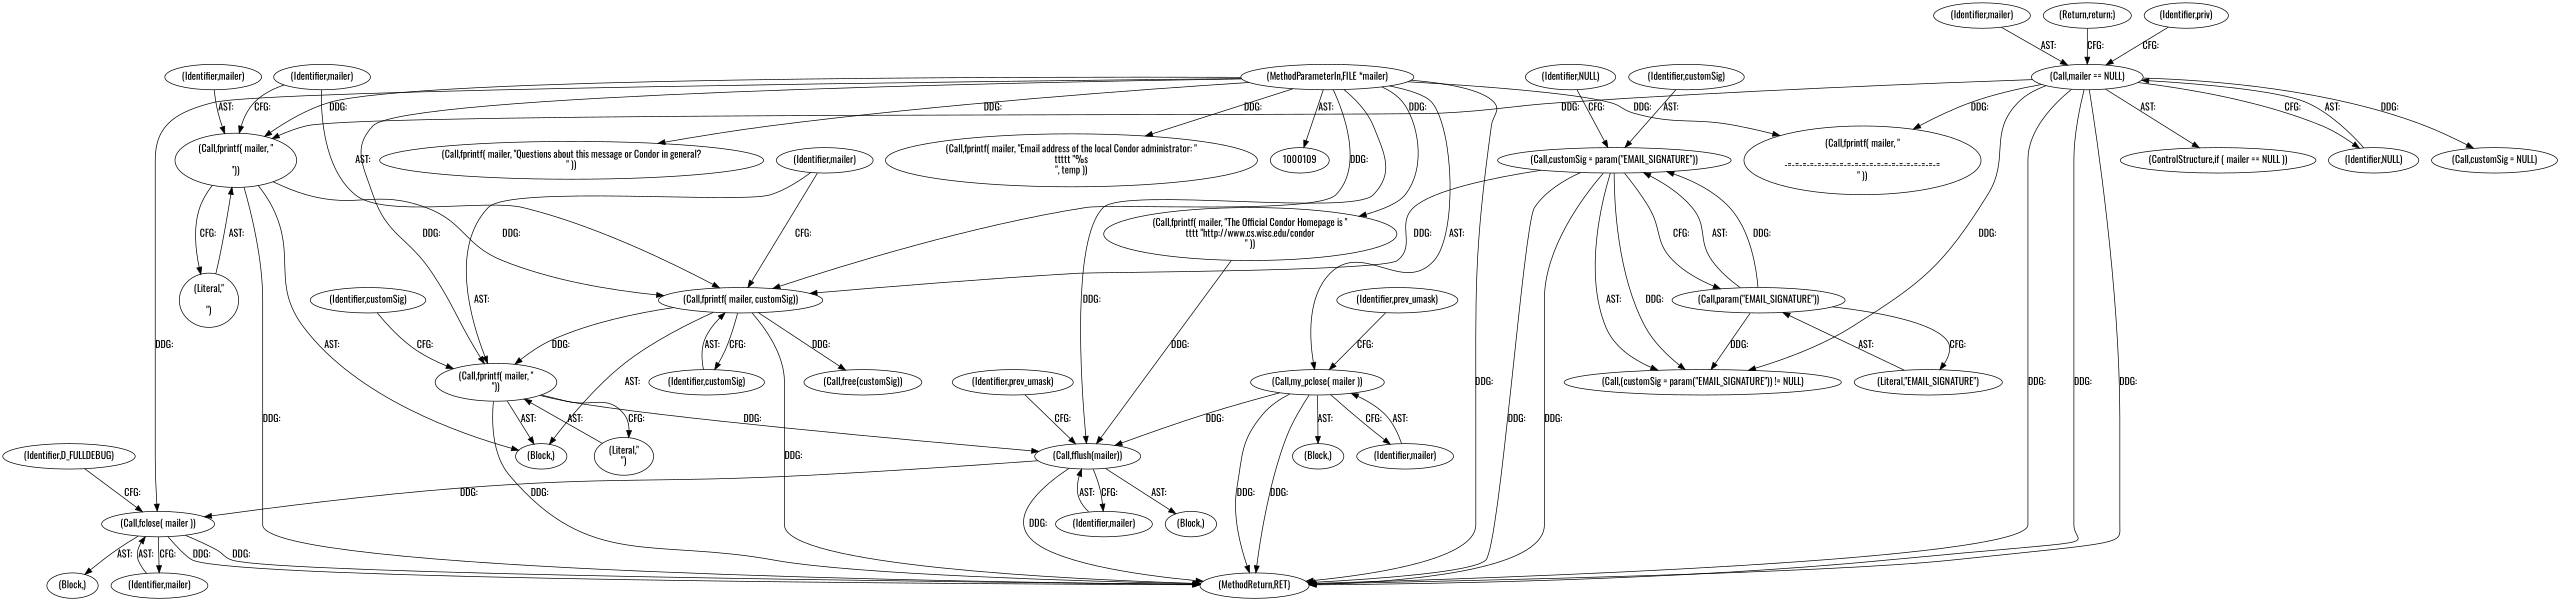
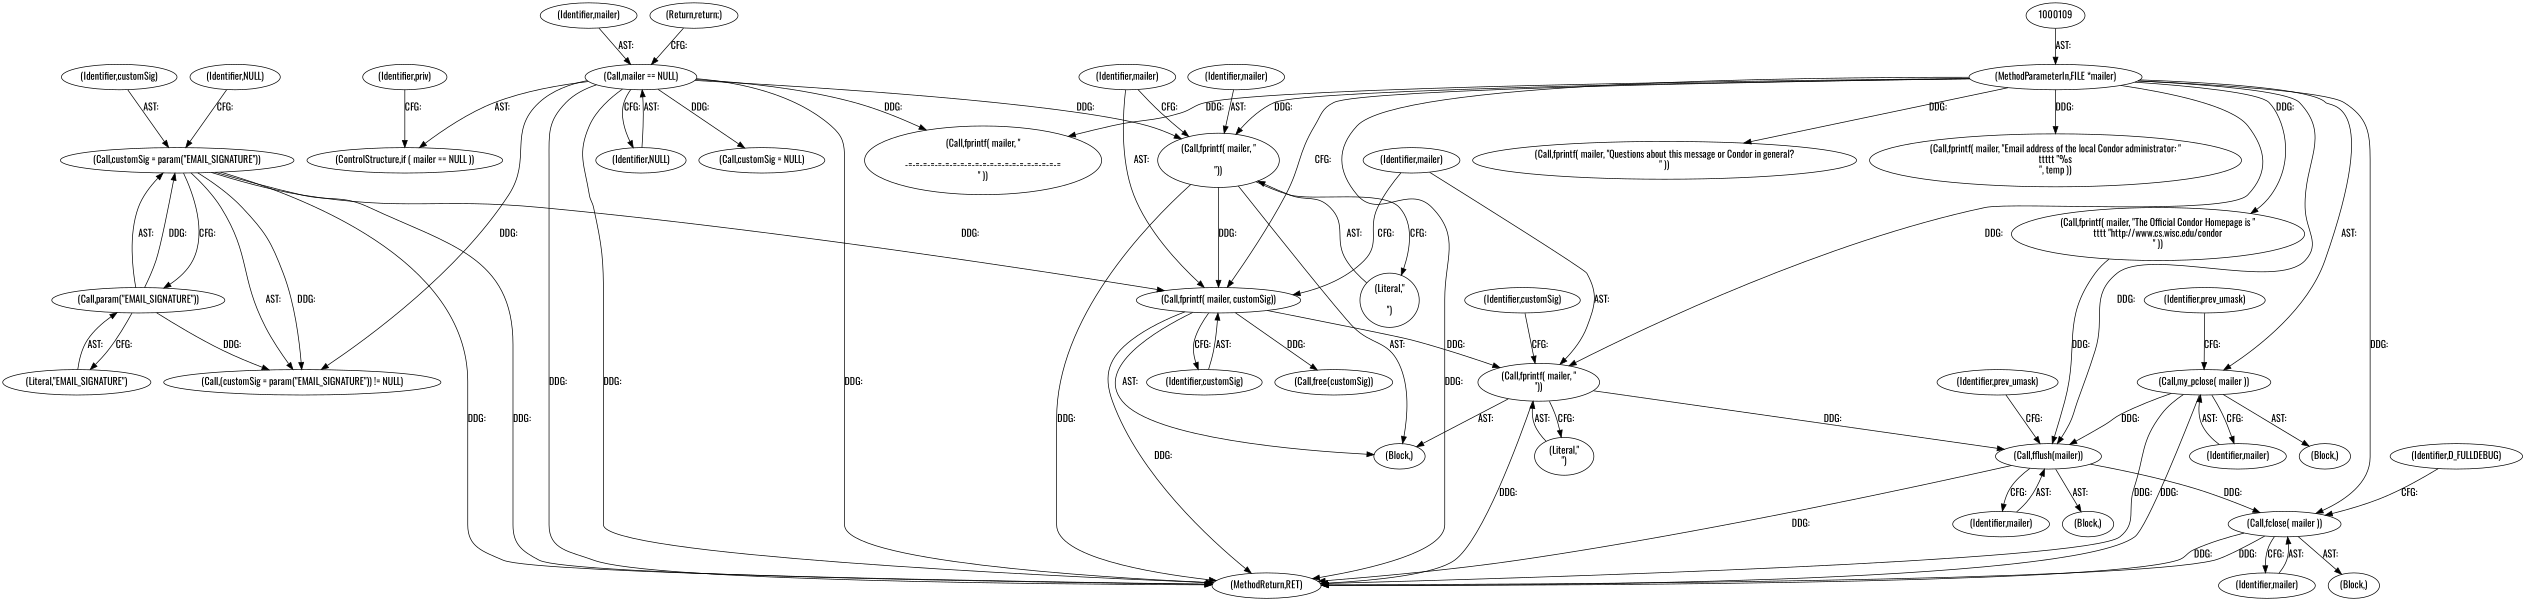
edge "(Identifier,priv)" -> "(Call,mailer == NULL)": now "(Identifier,priv)" -> "(ControlStructure,if ( mailer == NULL ))"
edge "(MethodParameterIn,FILE *mailer)" -> "1000109": reversed
edge "(MethodParameterIn,FILE *mailer)" -> "(Call,fprintf( mailer, customSig))": label "DDG: " -> "CFG: "
